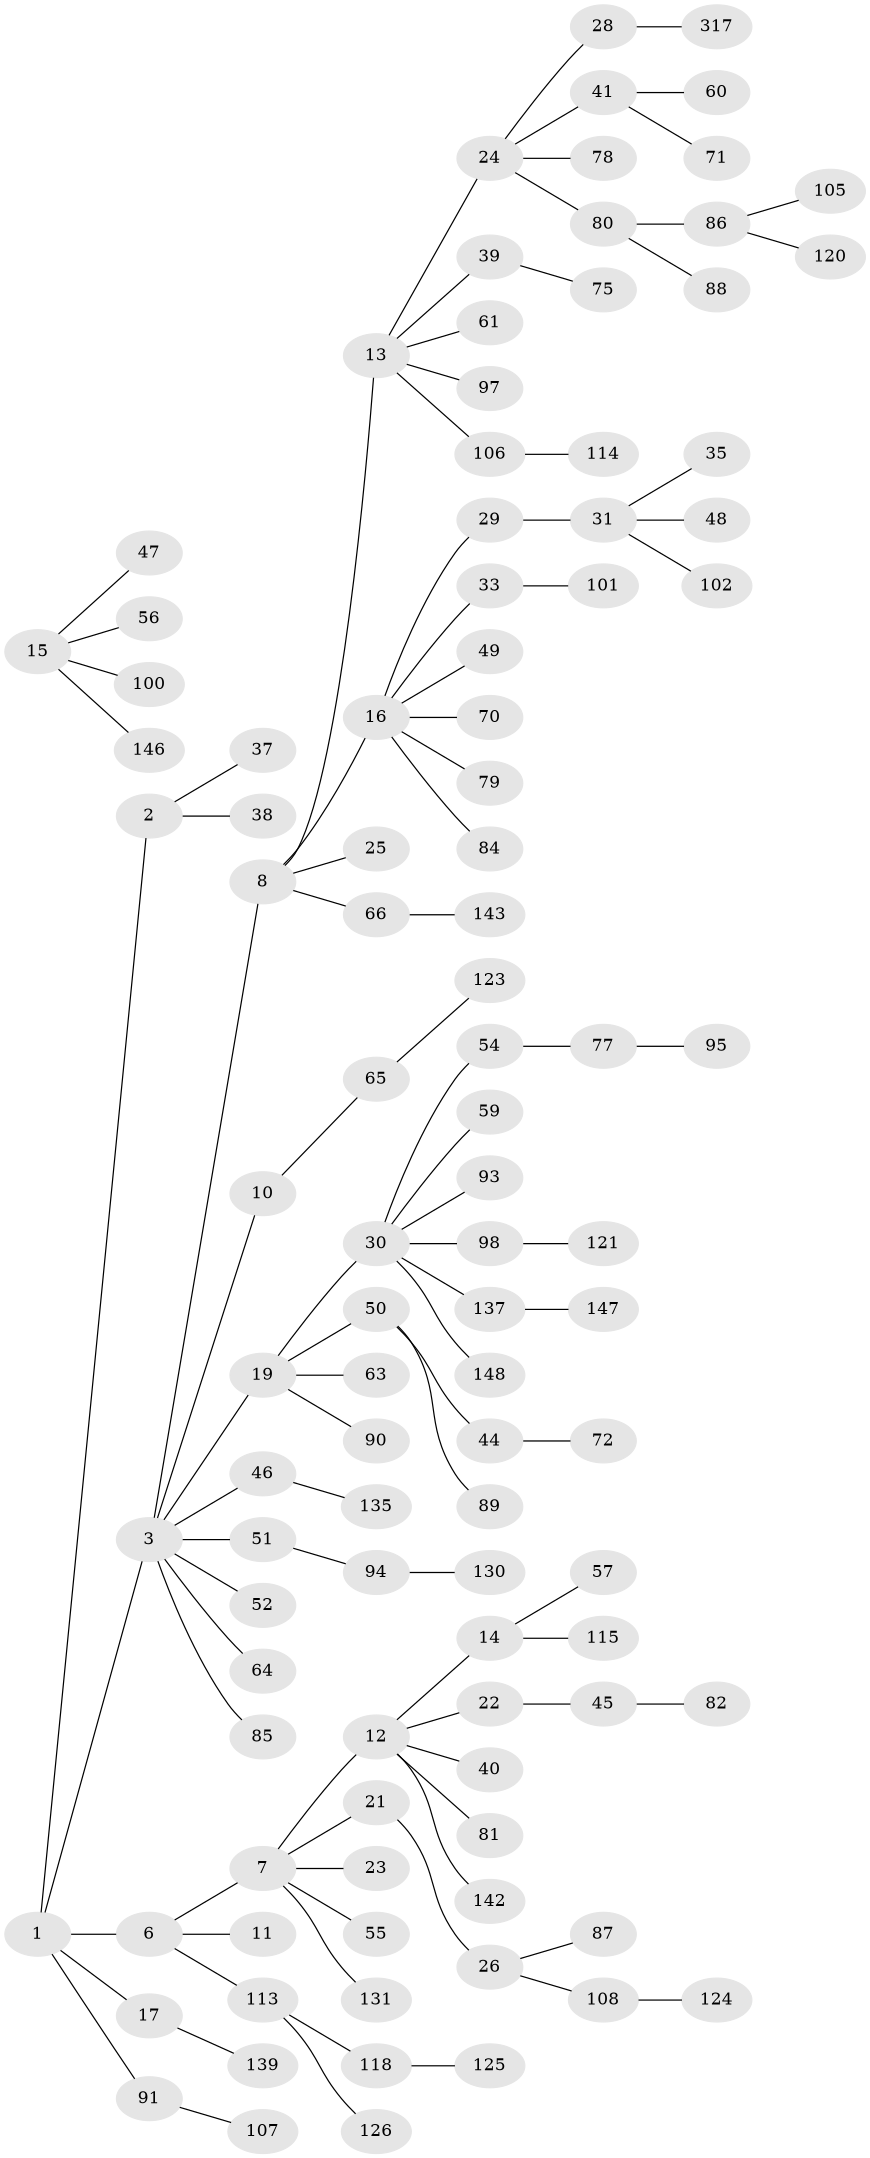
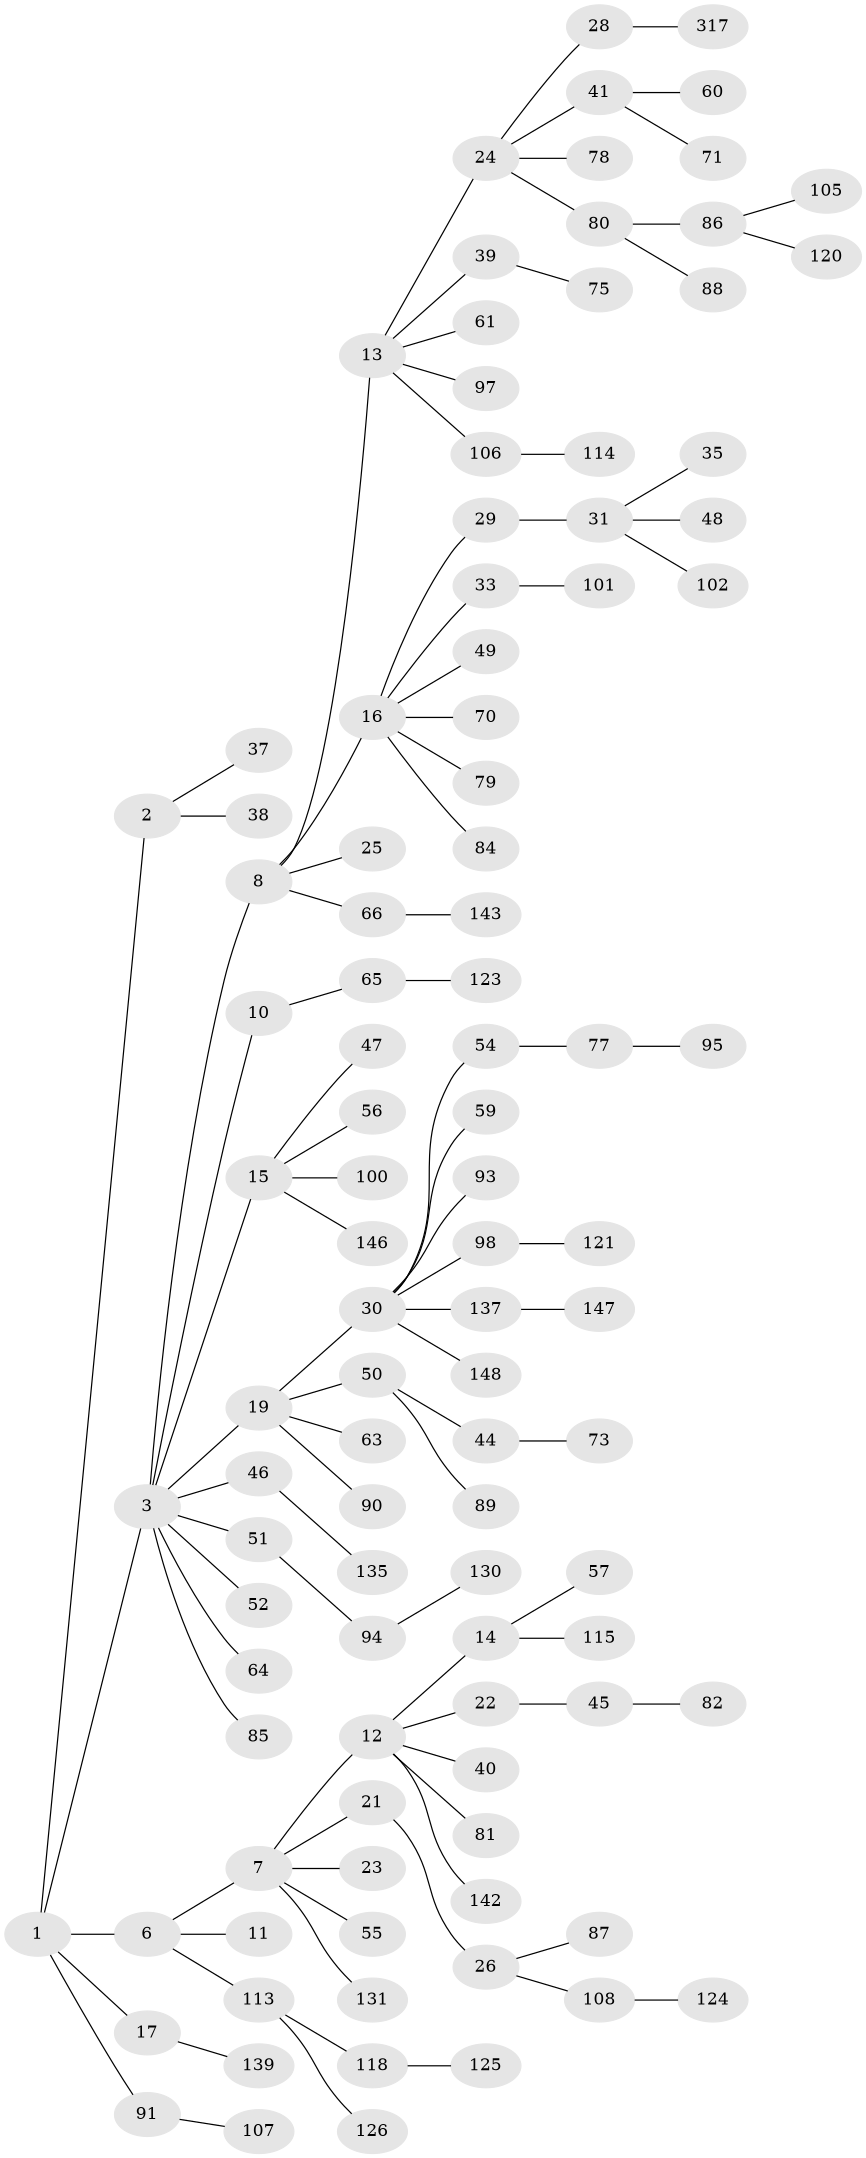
edge "15" -- "3": added
node "72": label "72" -> "73"
